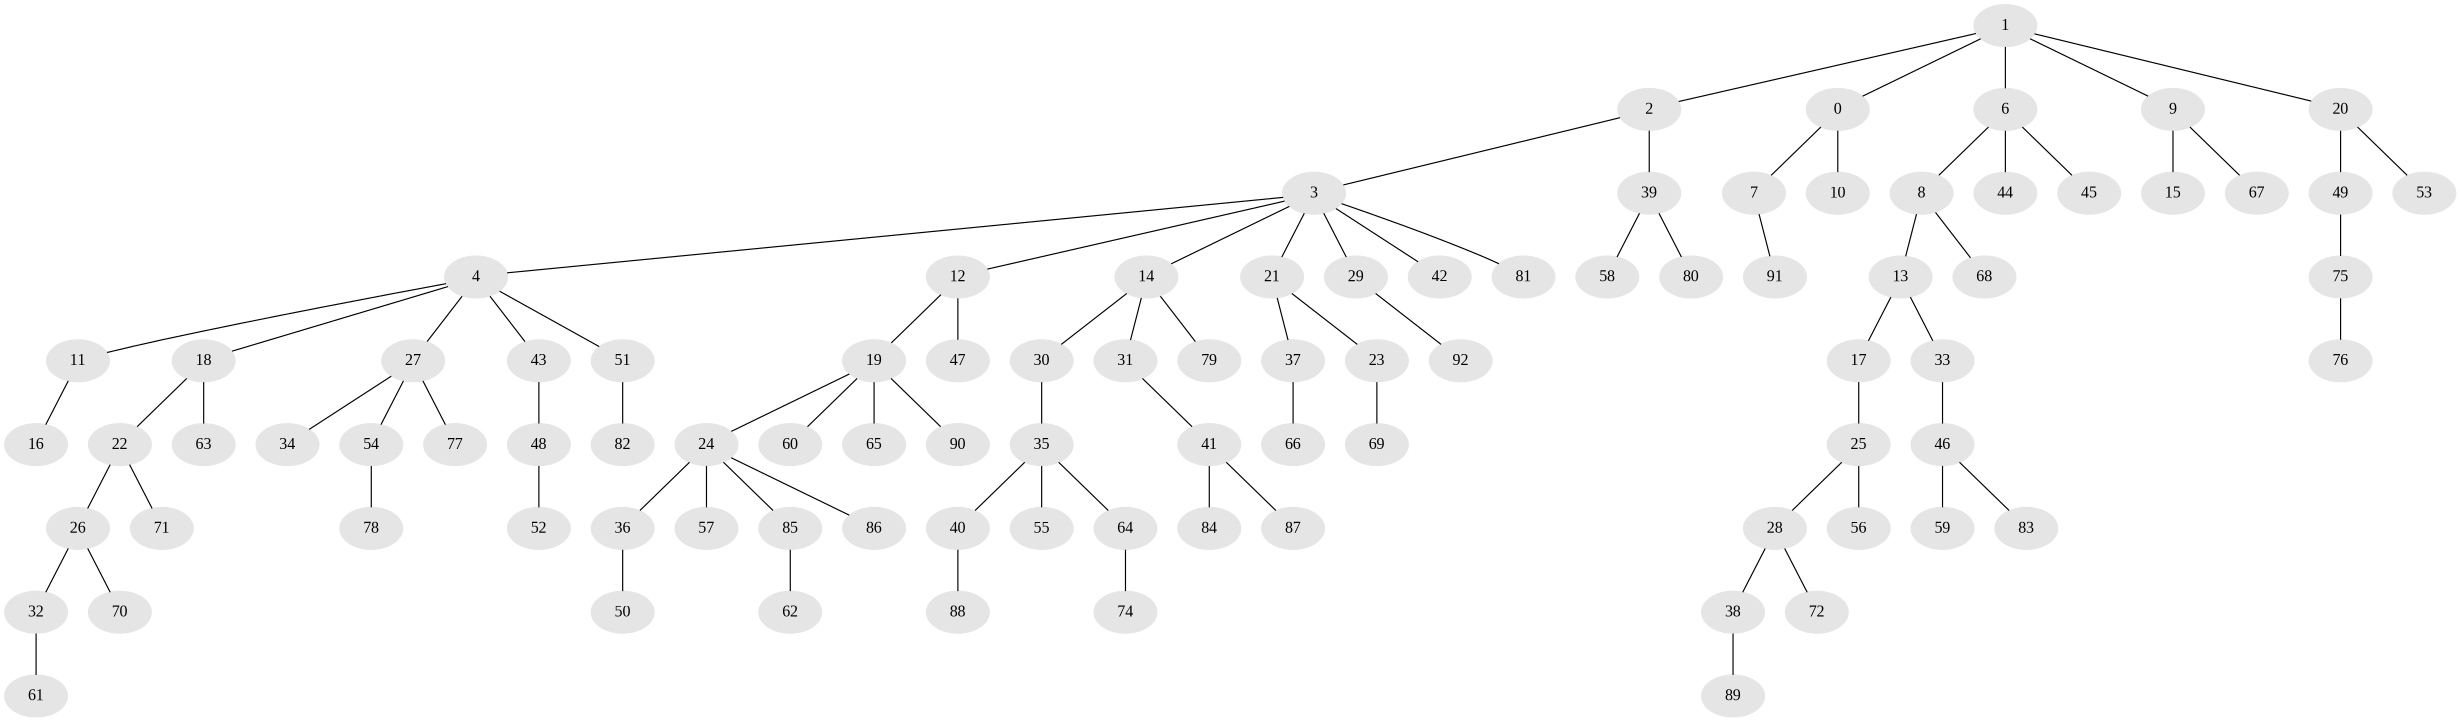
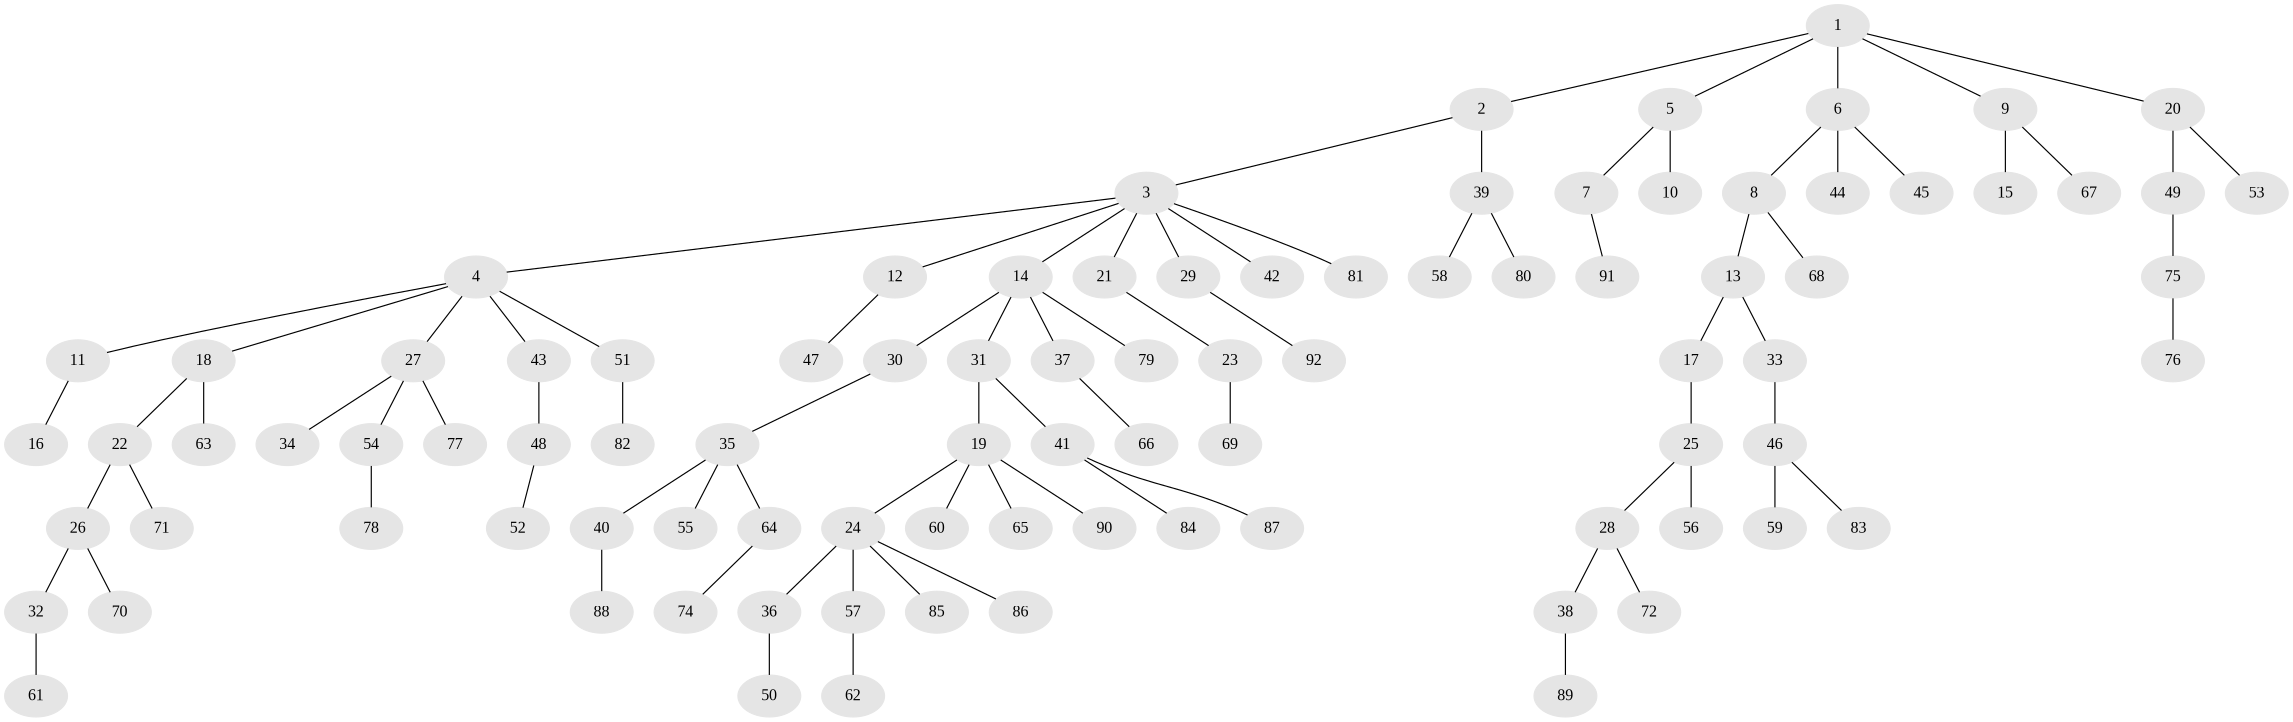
node "0": label "0" -> "5"
edge "12" -- "19": now "31" -- "19"
edge "21" -- "37": now "14" -- "37"
edge "85" -- "62": now "57" -- "62"
